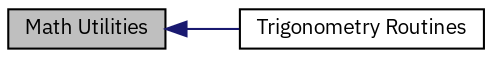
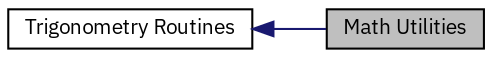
edge "Trigonometry Routines" -> "Math Utilities": reversed
